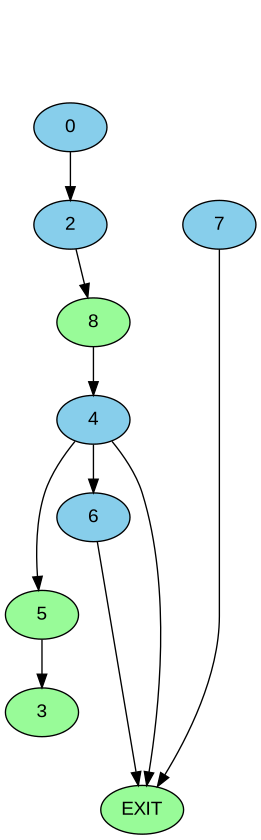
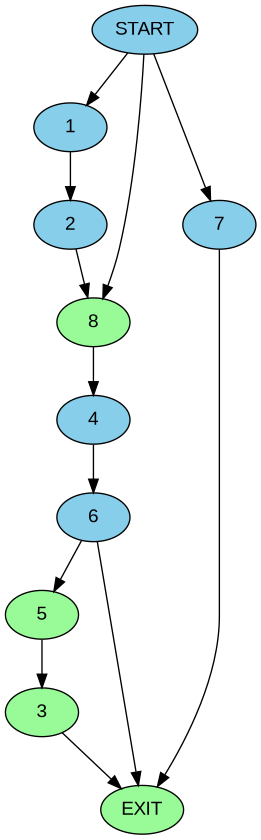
node "START": added
node "0": label "0" -> "1"
edge "4" -> "5": now "6" -> "5"
edge "4" -> "EXIT": now "3" -> "EXIT"
